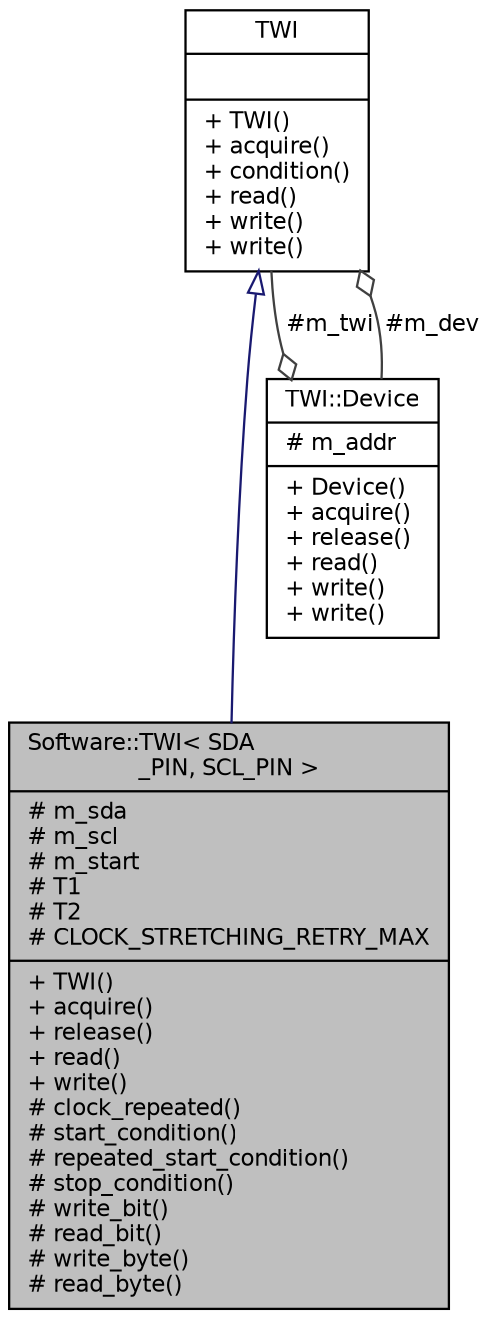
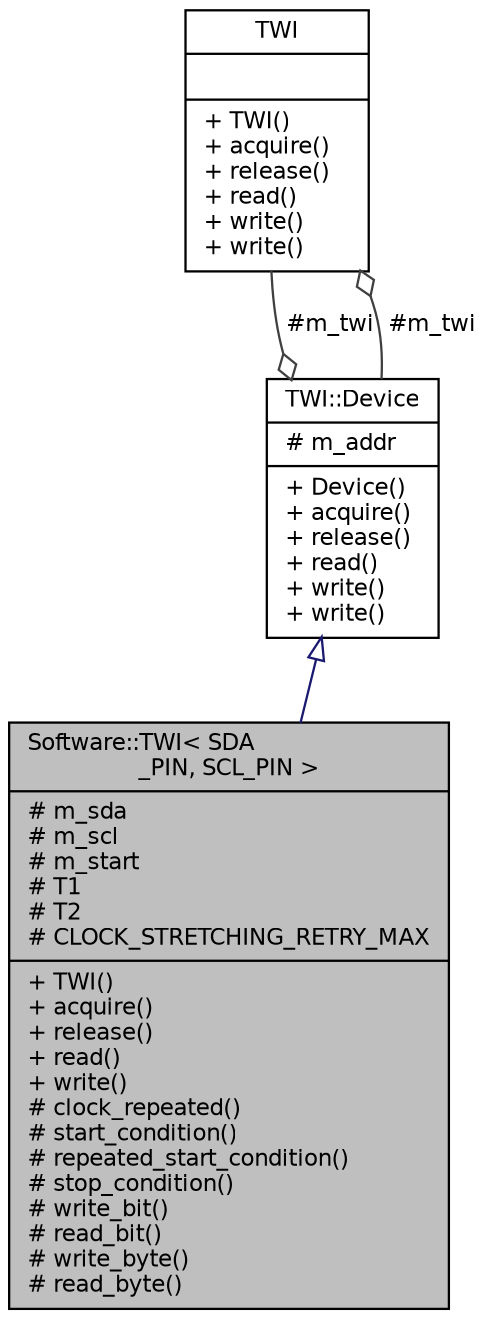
node "TWI": text "+ condition()" -> "+ release()"
edge "TWI::Device" -> "TWI": label " #m_dev" -> " #m_twi"
edge "Software::TWI< SDA" -> "TWI": now "Software::TWI< SDA" -> "TWI::Device"
